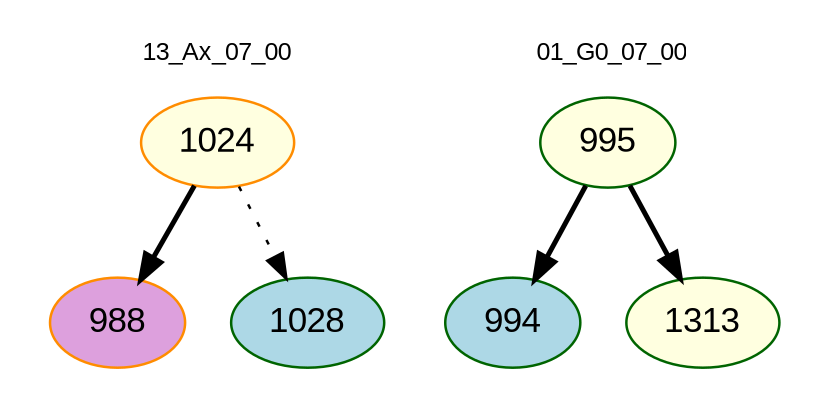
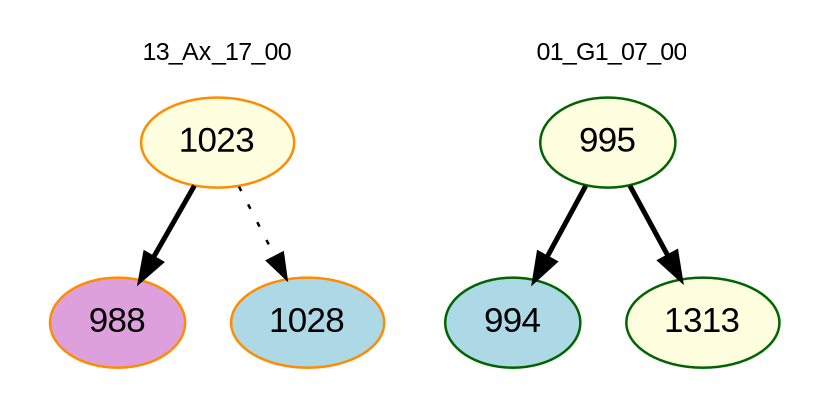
cluster "13_Ax_07_00": label "13_Ax_07_00" -> "13_Ax_17_00"
cluster "01_G0_07_00": label "01_G0_07_00" -> "01_G1_07_00"
node "1024": label "1024" -> "1023"
node "1028": color darkgreen -> darkorange
